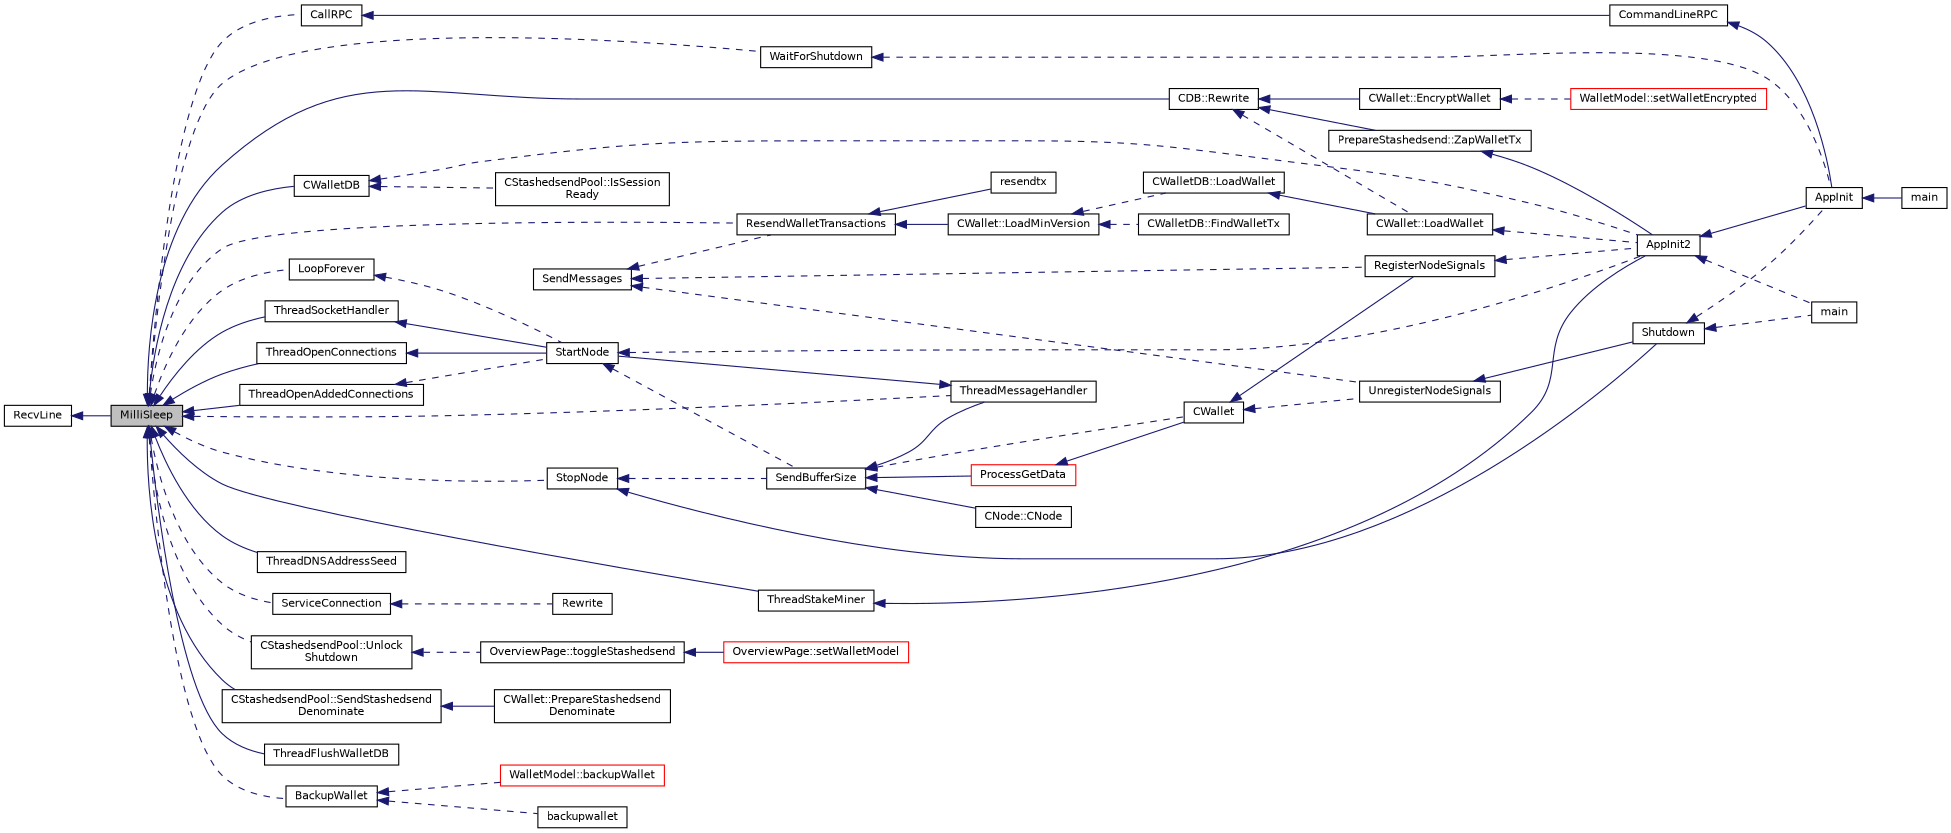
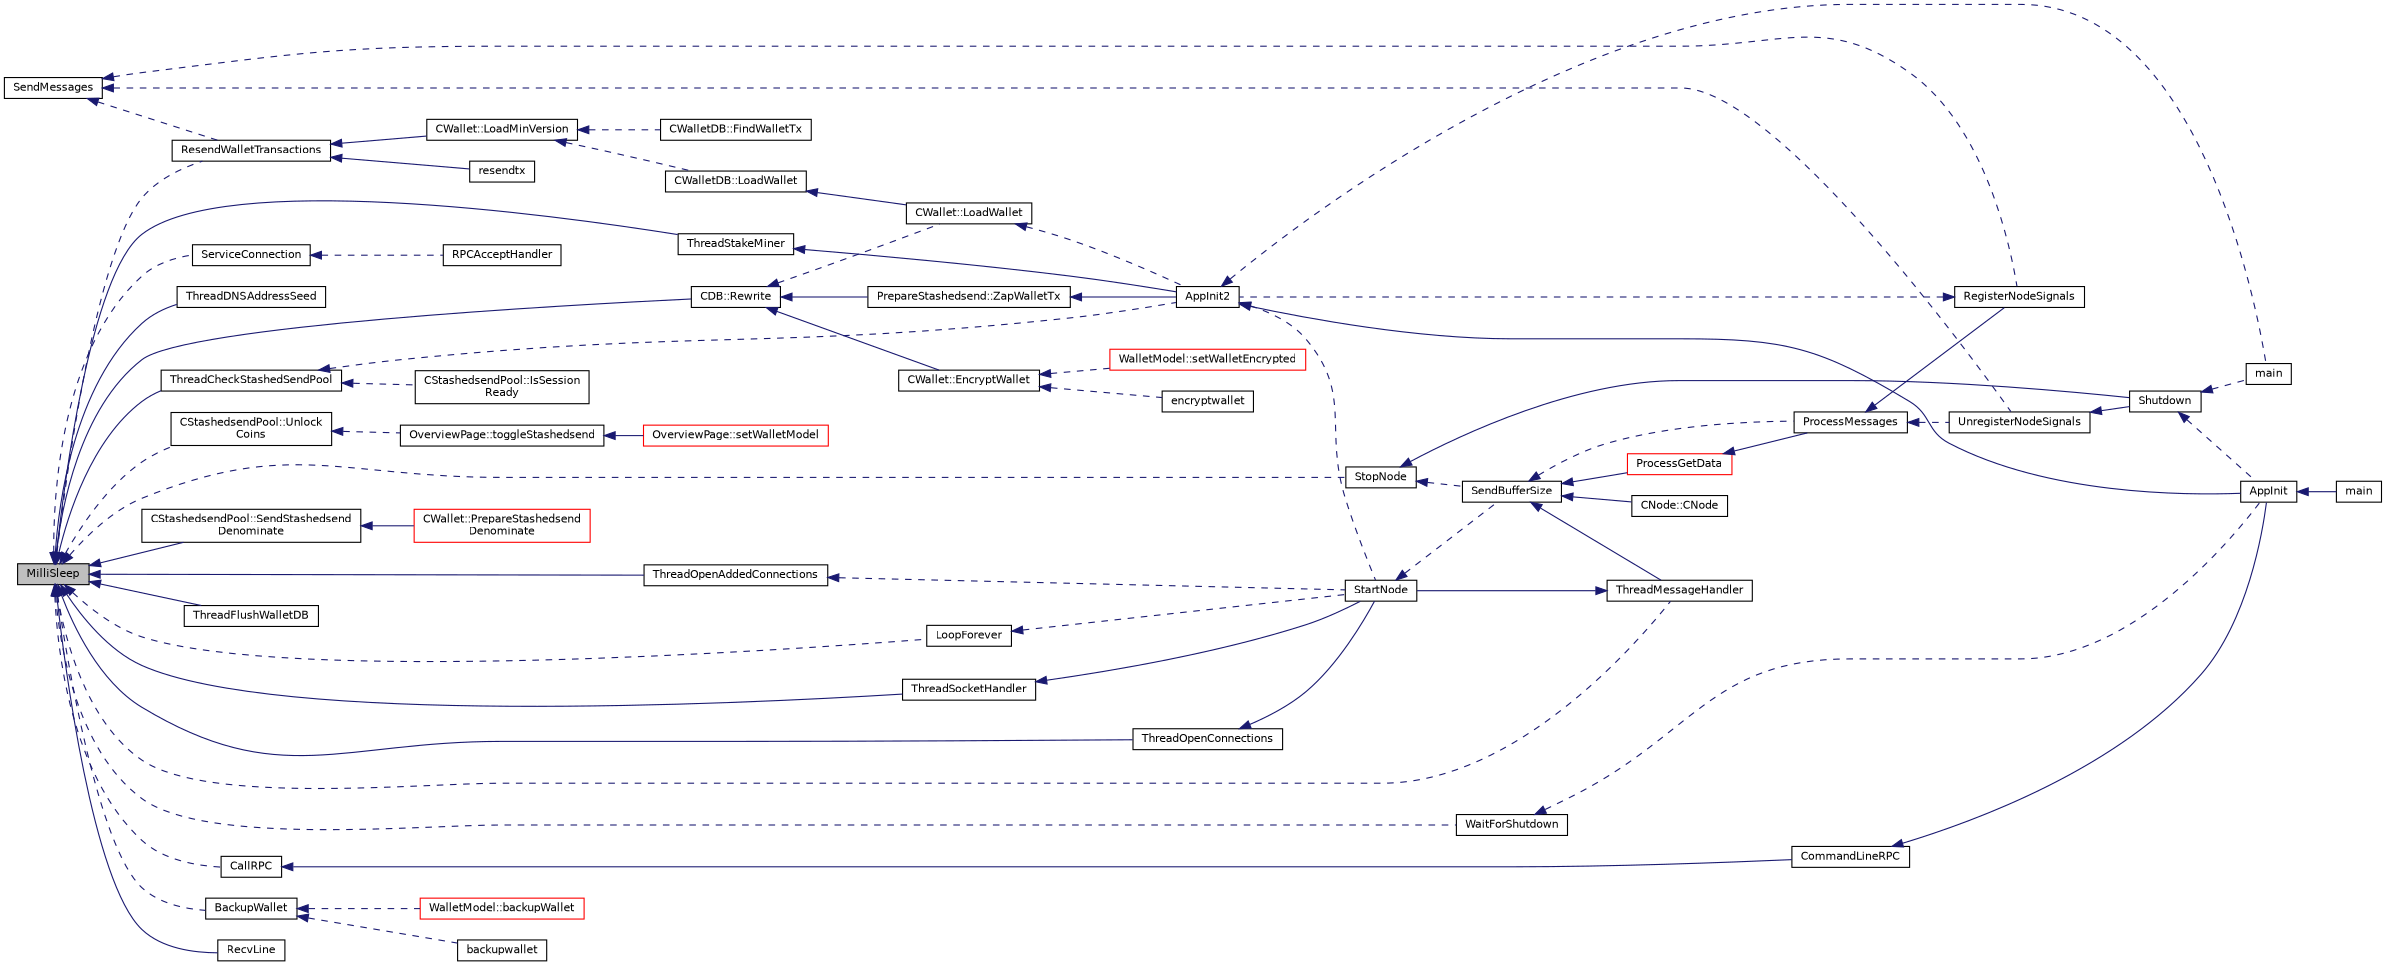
node "CWalletDB": label "CWalletDB" -> "ThreadCheckStashedSendPool"
edge "AppInit2" -> "StartNode": reversed
node "encryptwallet": added
node "CWallet": label "CWallet" -> "ProcessMessages"
edge "MilliSleep" -> "RecvLine": reversed
node "Rewrite": label "Rewrite" -> "RPCAcceptHandler"
node "CStashedsendPool::Unlock Shutdown": label "CStashedsendPool::Unlock Shutdown" -> "CStashedsendPool::Unlock Coins"
node "CWallet::PrepareStashedsend Denominate": color black -> red
